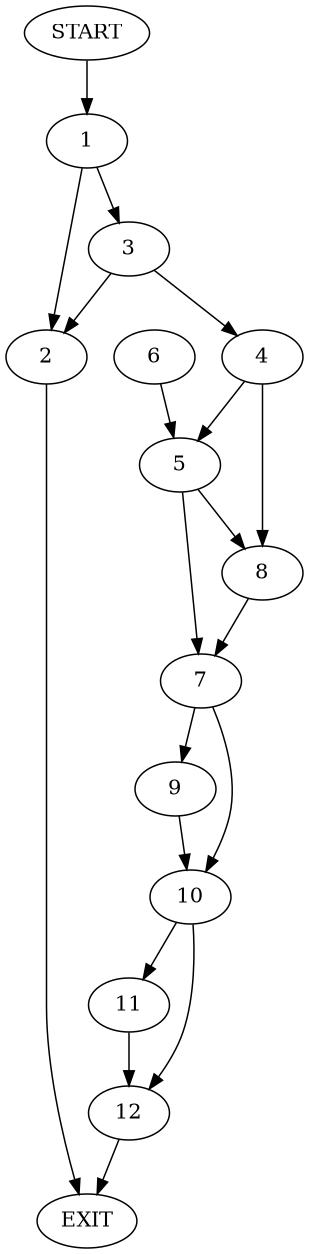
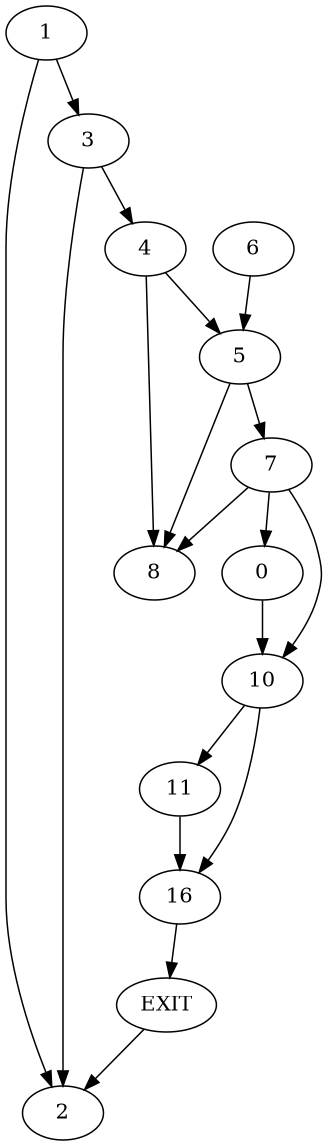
node "START": removed
edge "8" -> "7": reversed
edge "2" -> "EXIT": reversed
node "9": label "9" -> "0"
node "12": label "12" -> "16"
